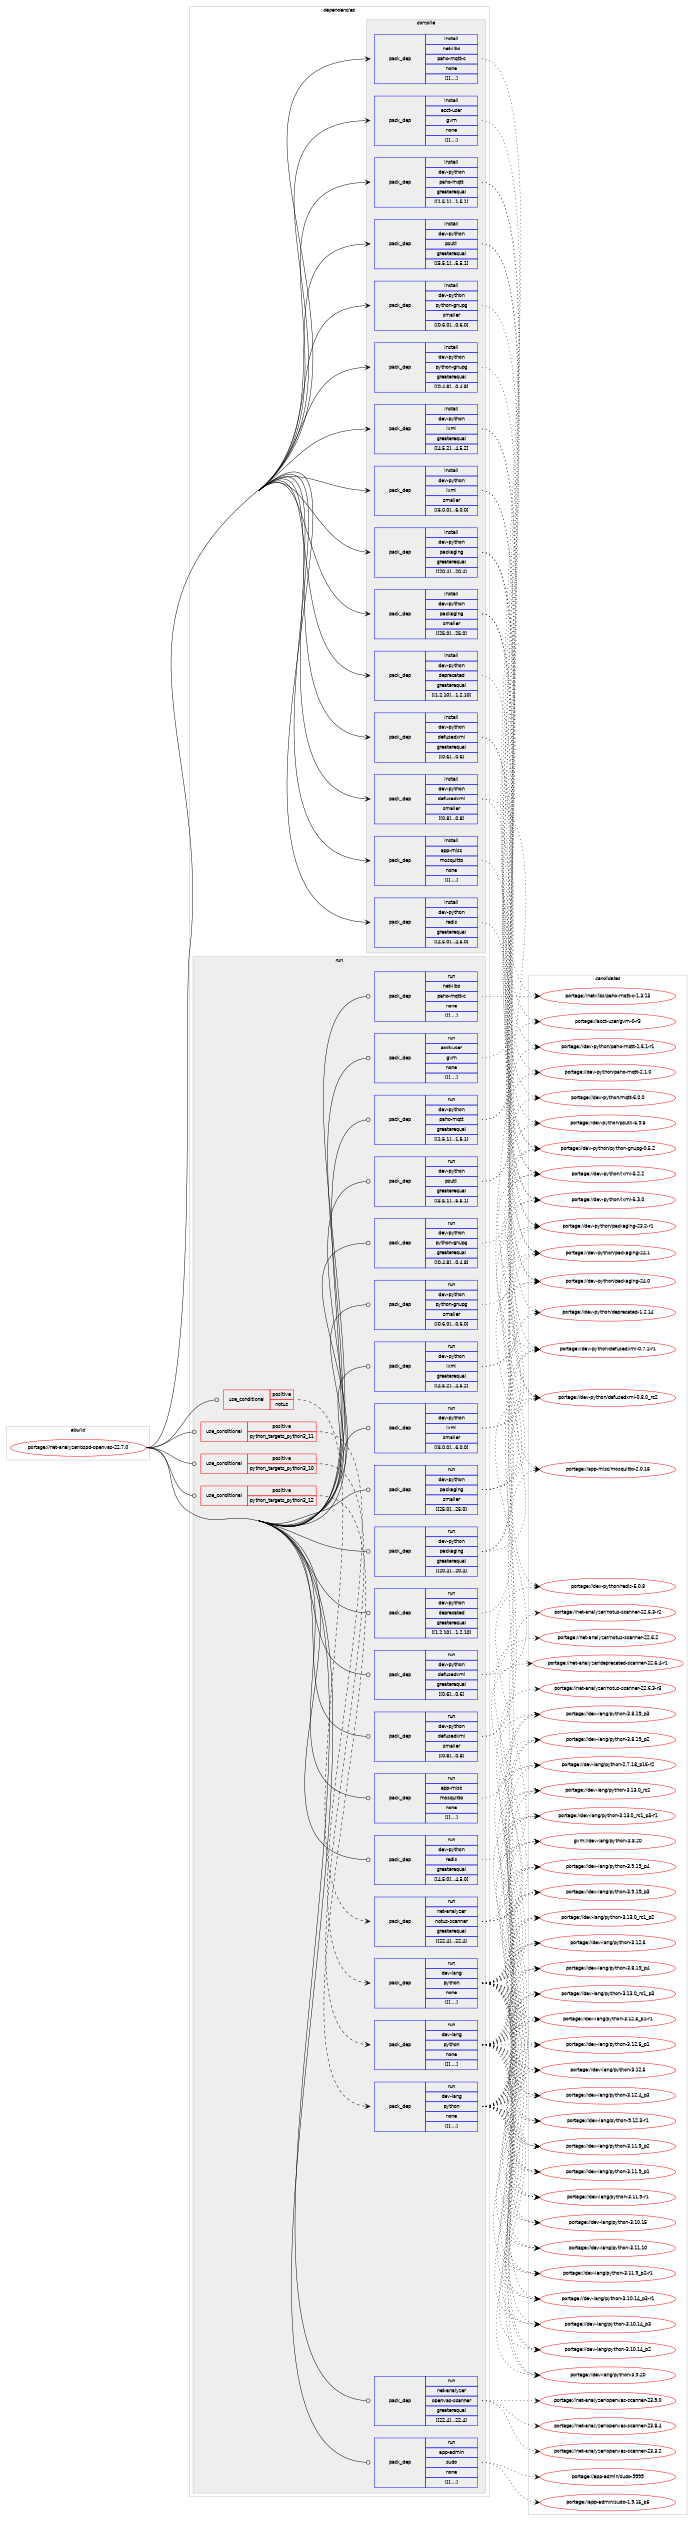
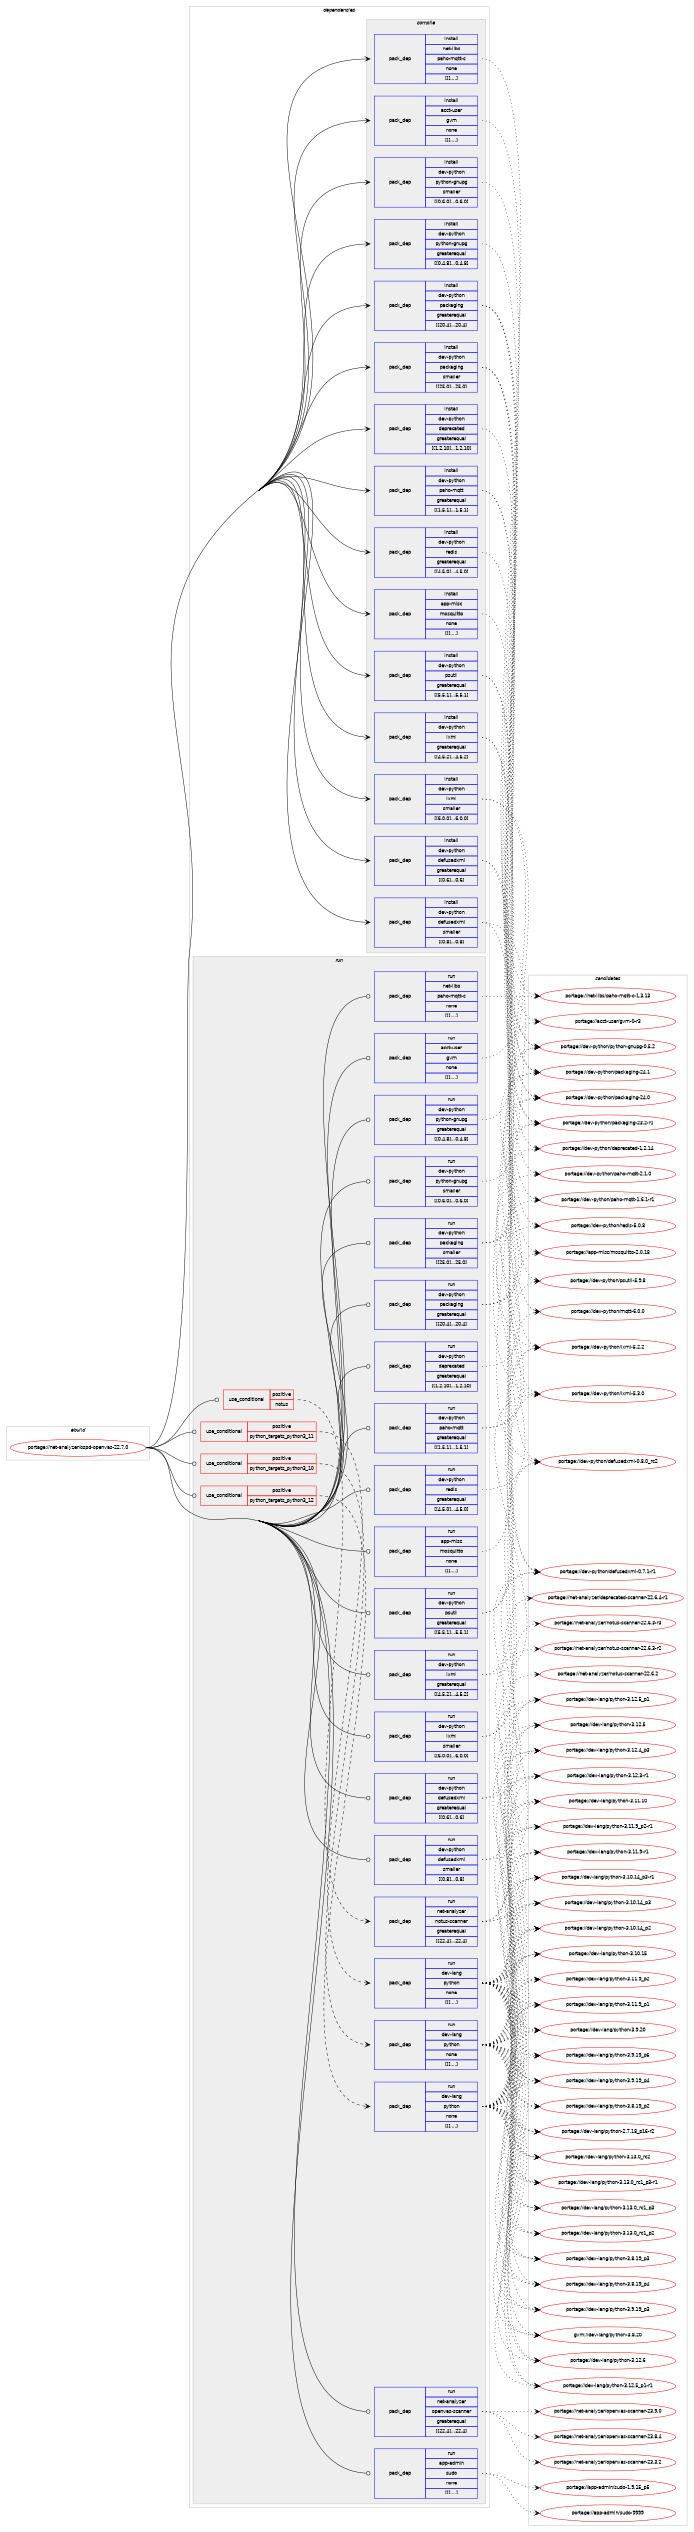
node "portage://dev-lang/python-3.9.19_p5": added
node "portage://dev-lang/python-9.12.3-r1": label "portage://dev-lang/python-9.12.3-r1" -> "portage://dev-lang/python-3.12.3-r1"
